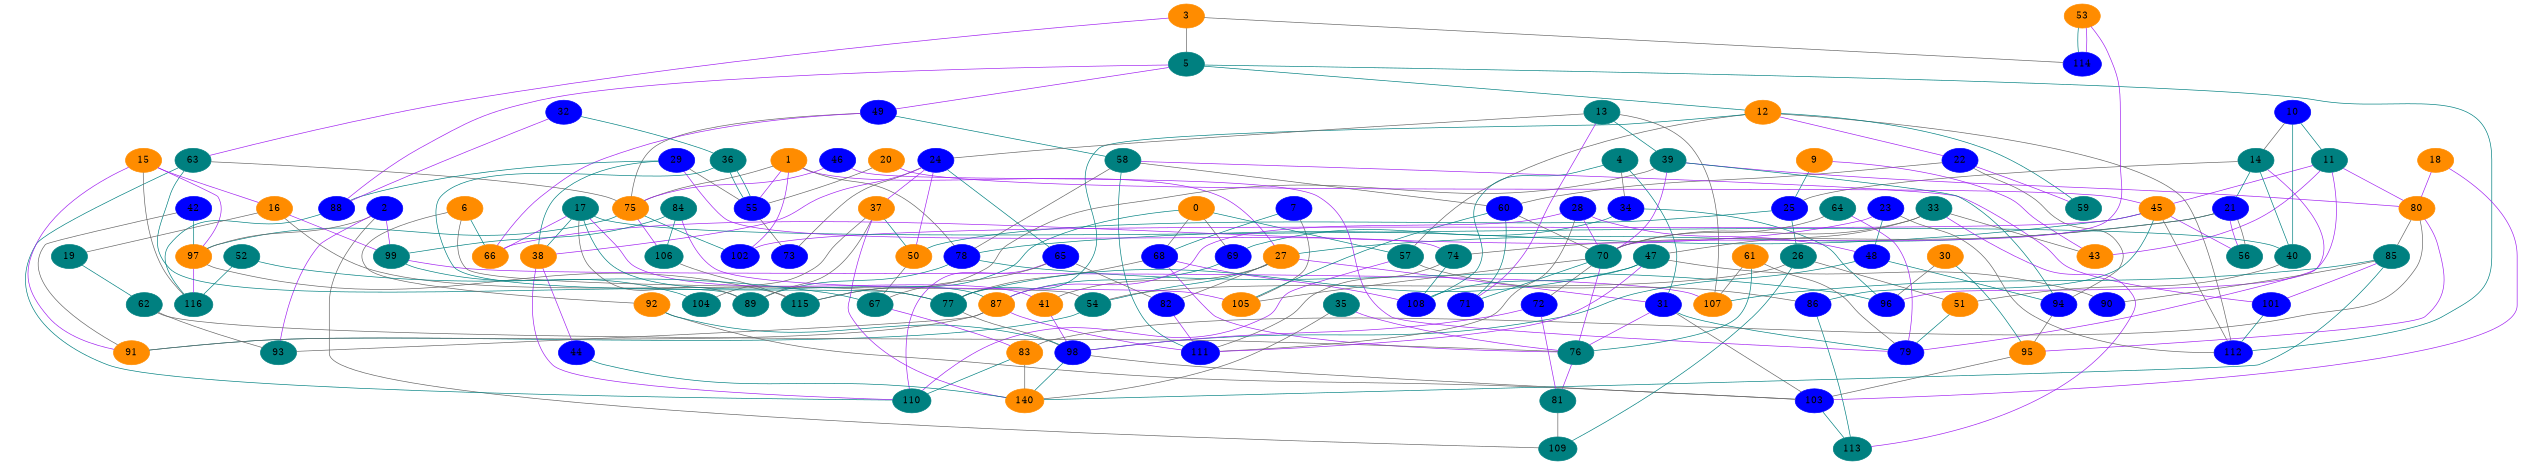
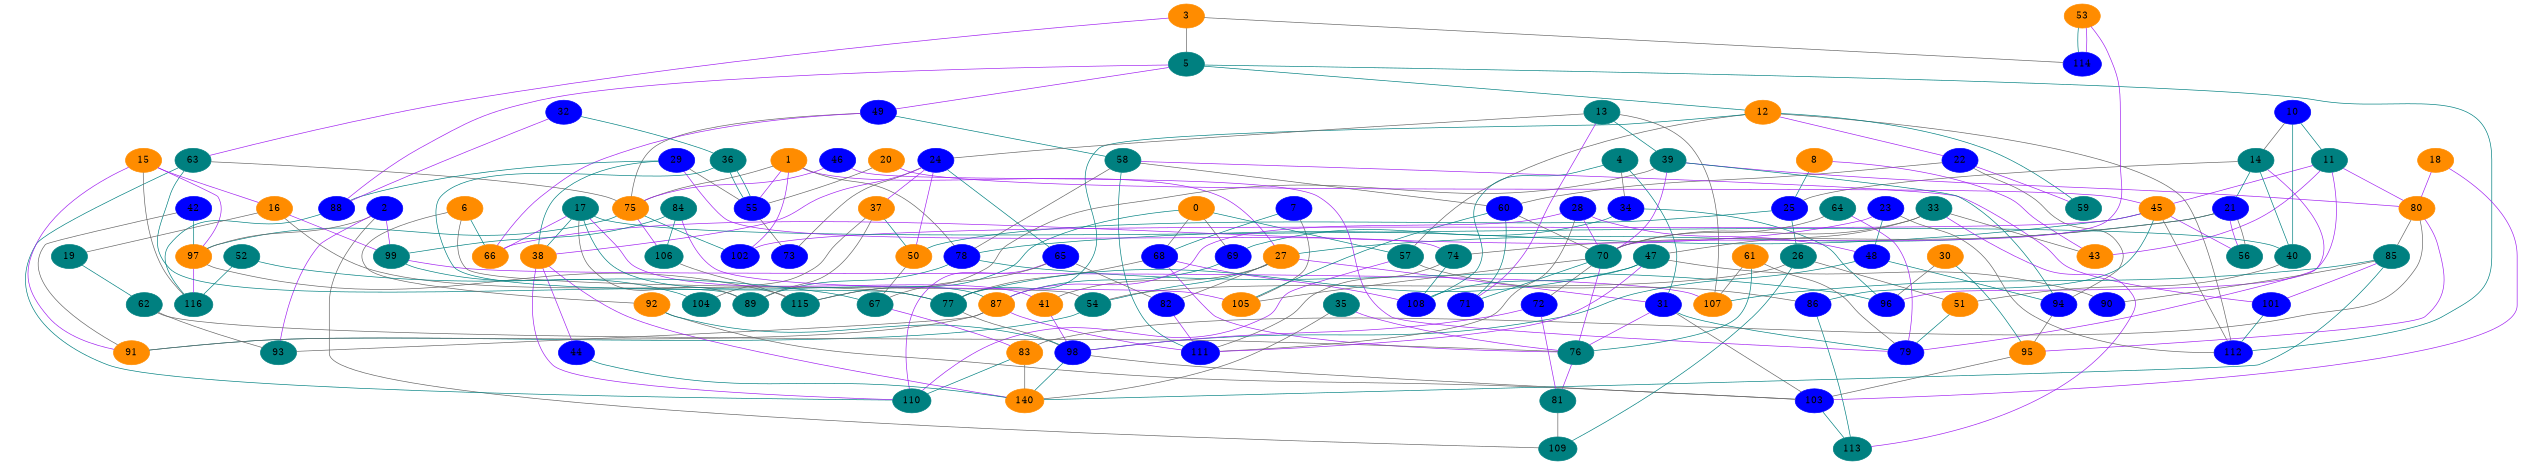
node "9": label "9" -> "8"
edge "37" -- "140": now "38" -- "140"
